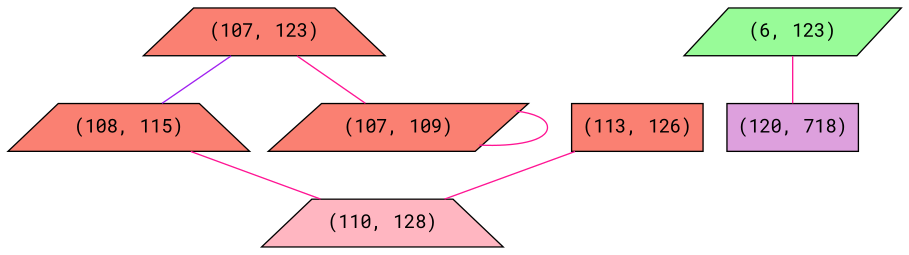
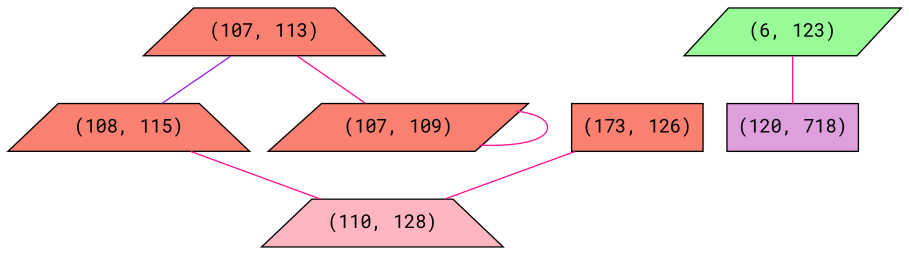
node "(107, 123)": label "(107, 123)" -> "(107, 113)"
node "(113, 126)": label "(113, 126)" -> "(173, 126)"
